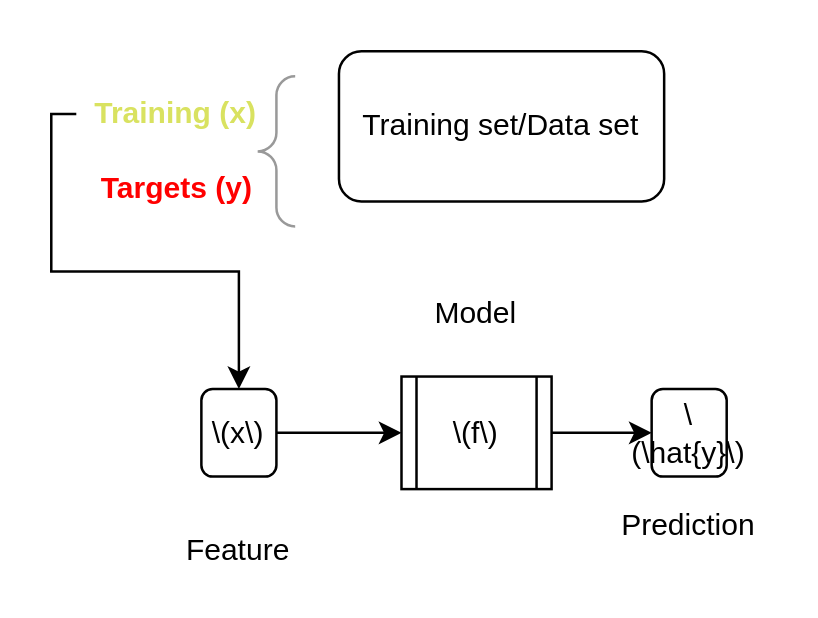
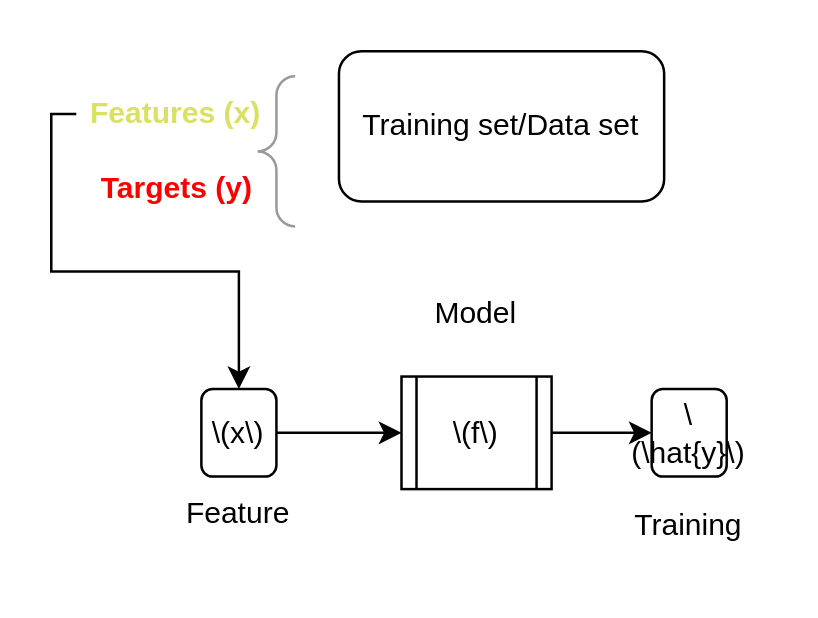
node "Training (x)": label "Training (x)" -> "Features (x)"
node "Prediction": label "Prediction" -> "Training"
node "Feature": moved (239, 551) -> (239, 514)
